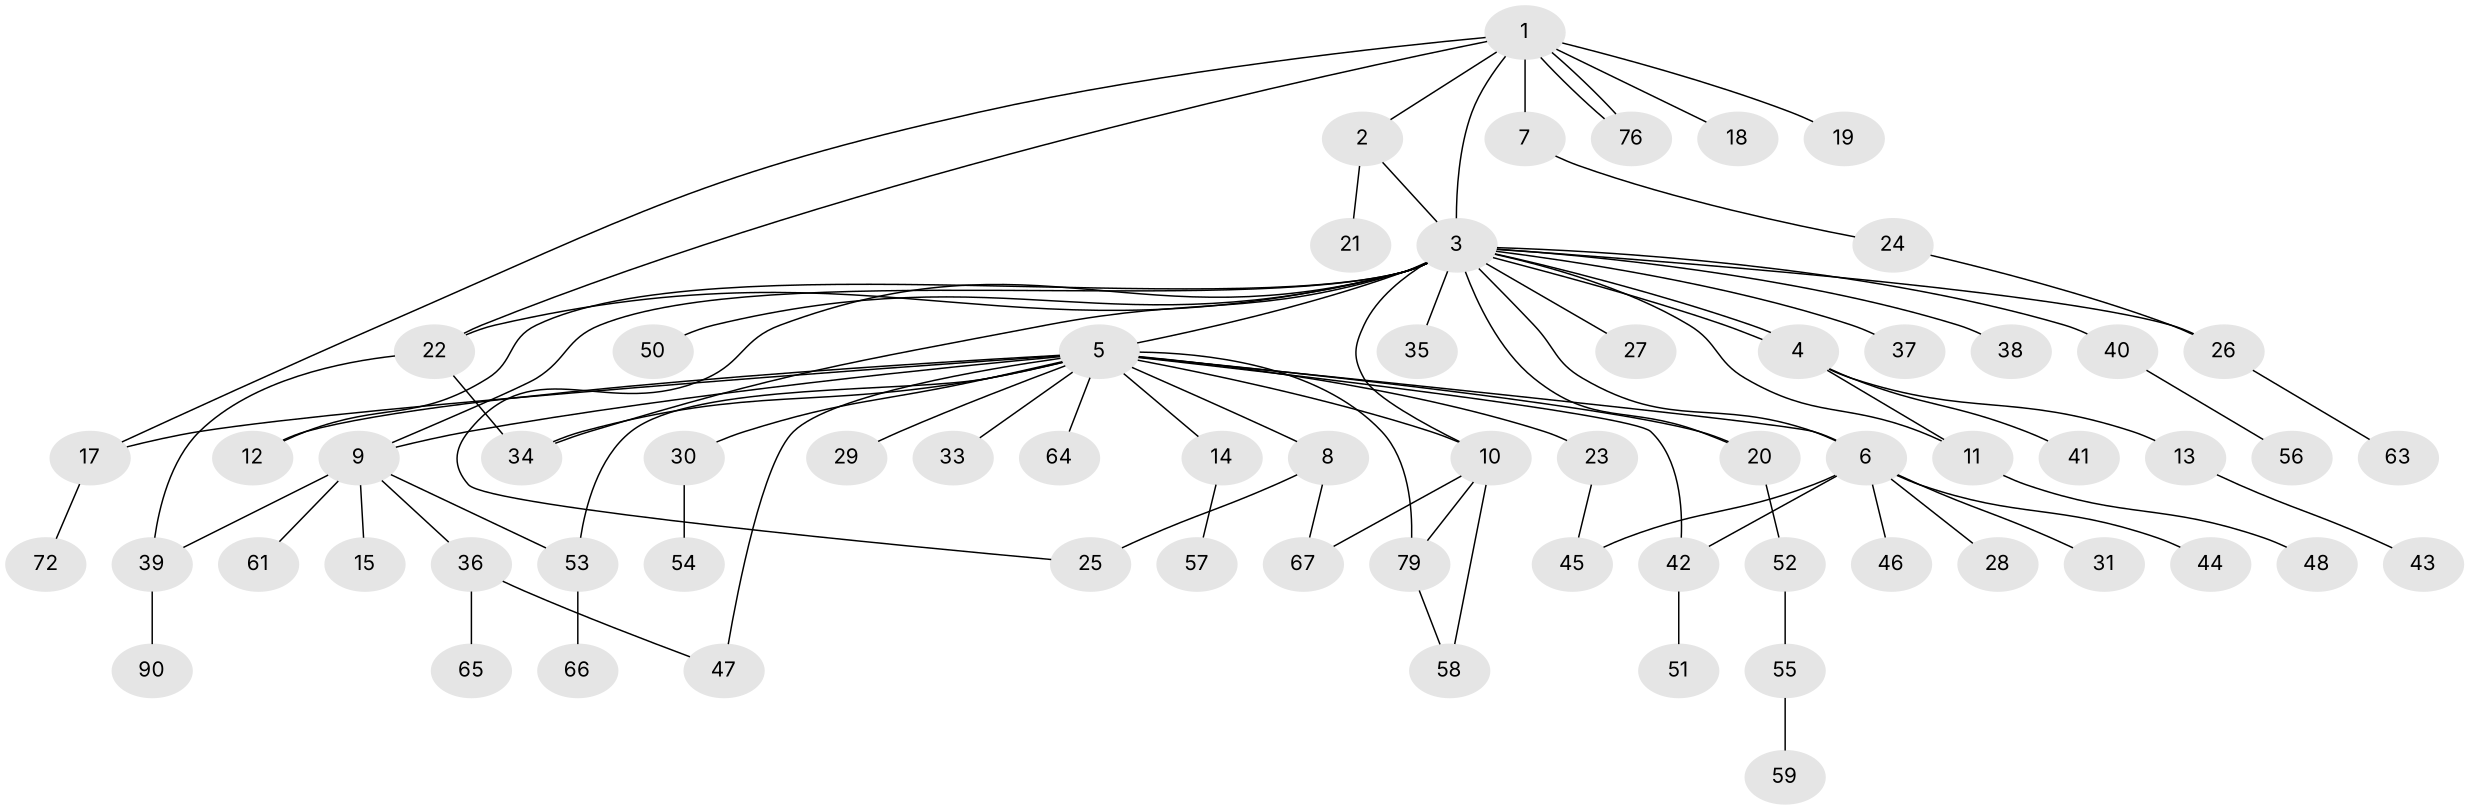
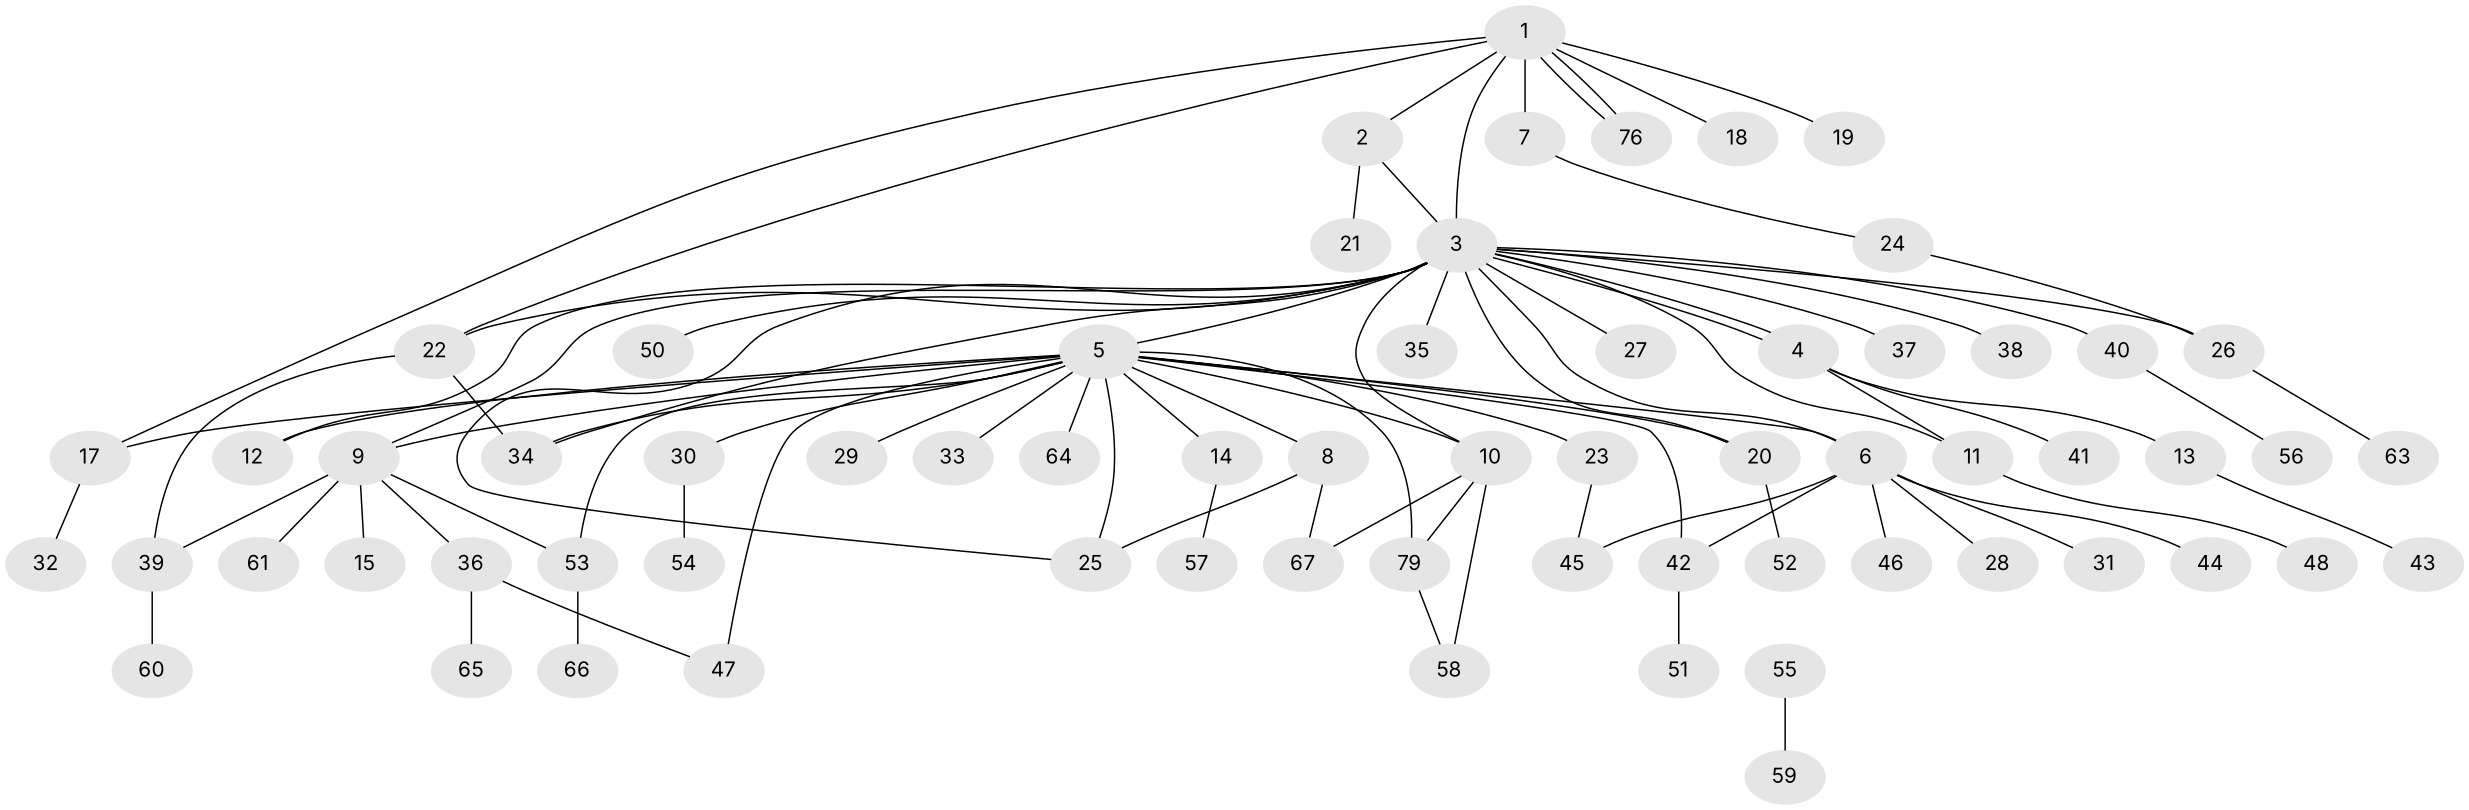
edge "5" -- "25": added
node "72": label "72" -> "32"
edge "52" -- "55": removed
node "90": label "90" -> "60"
